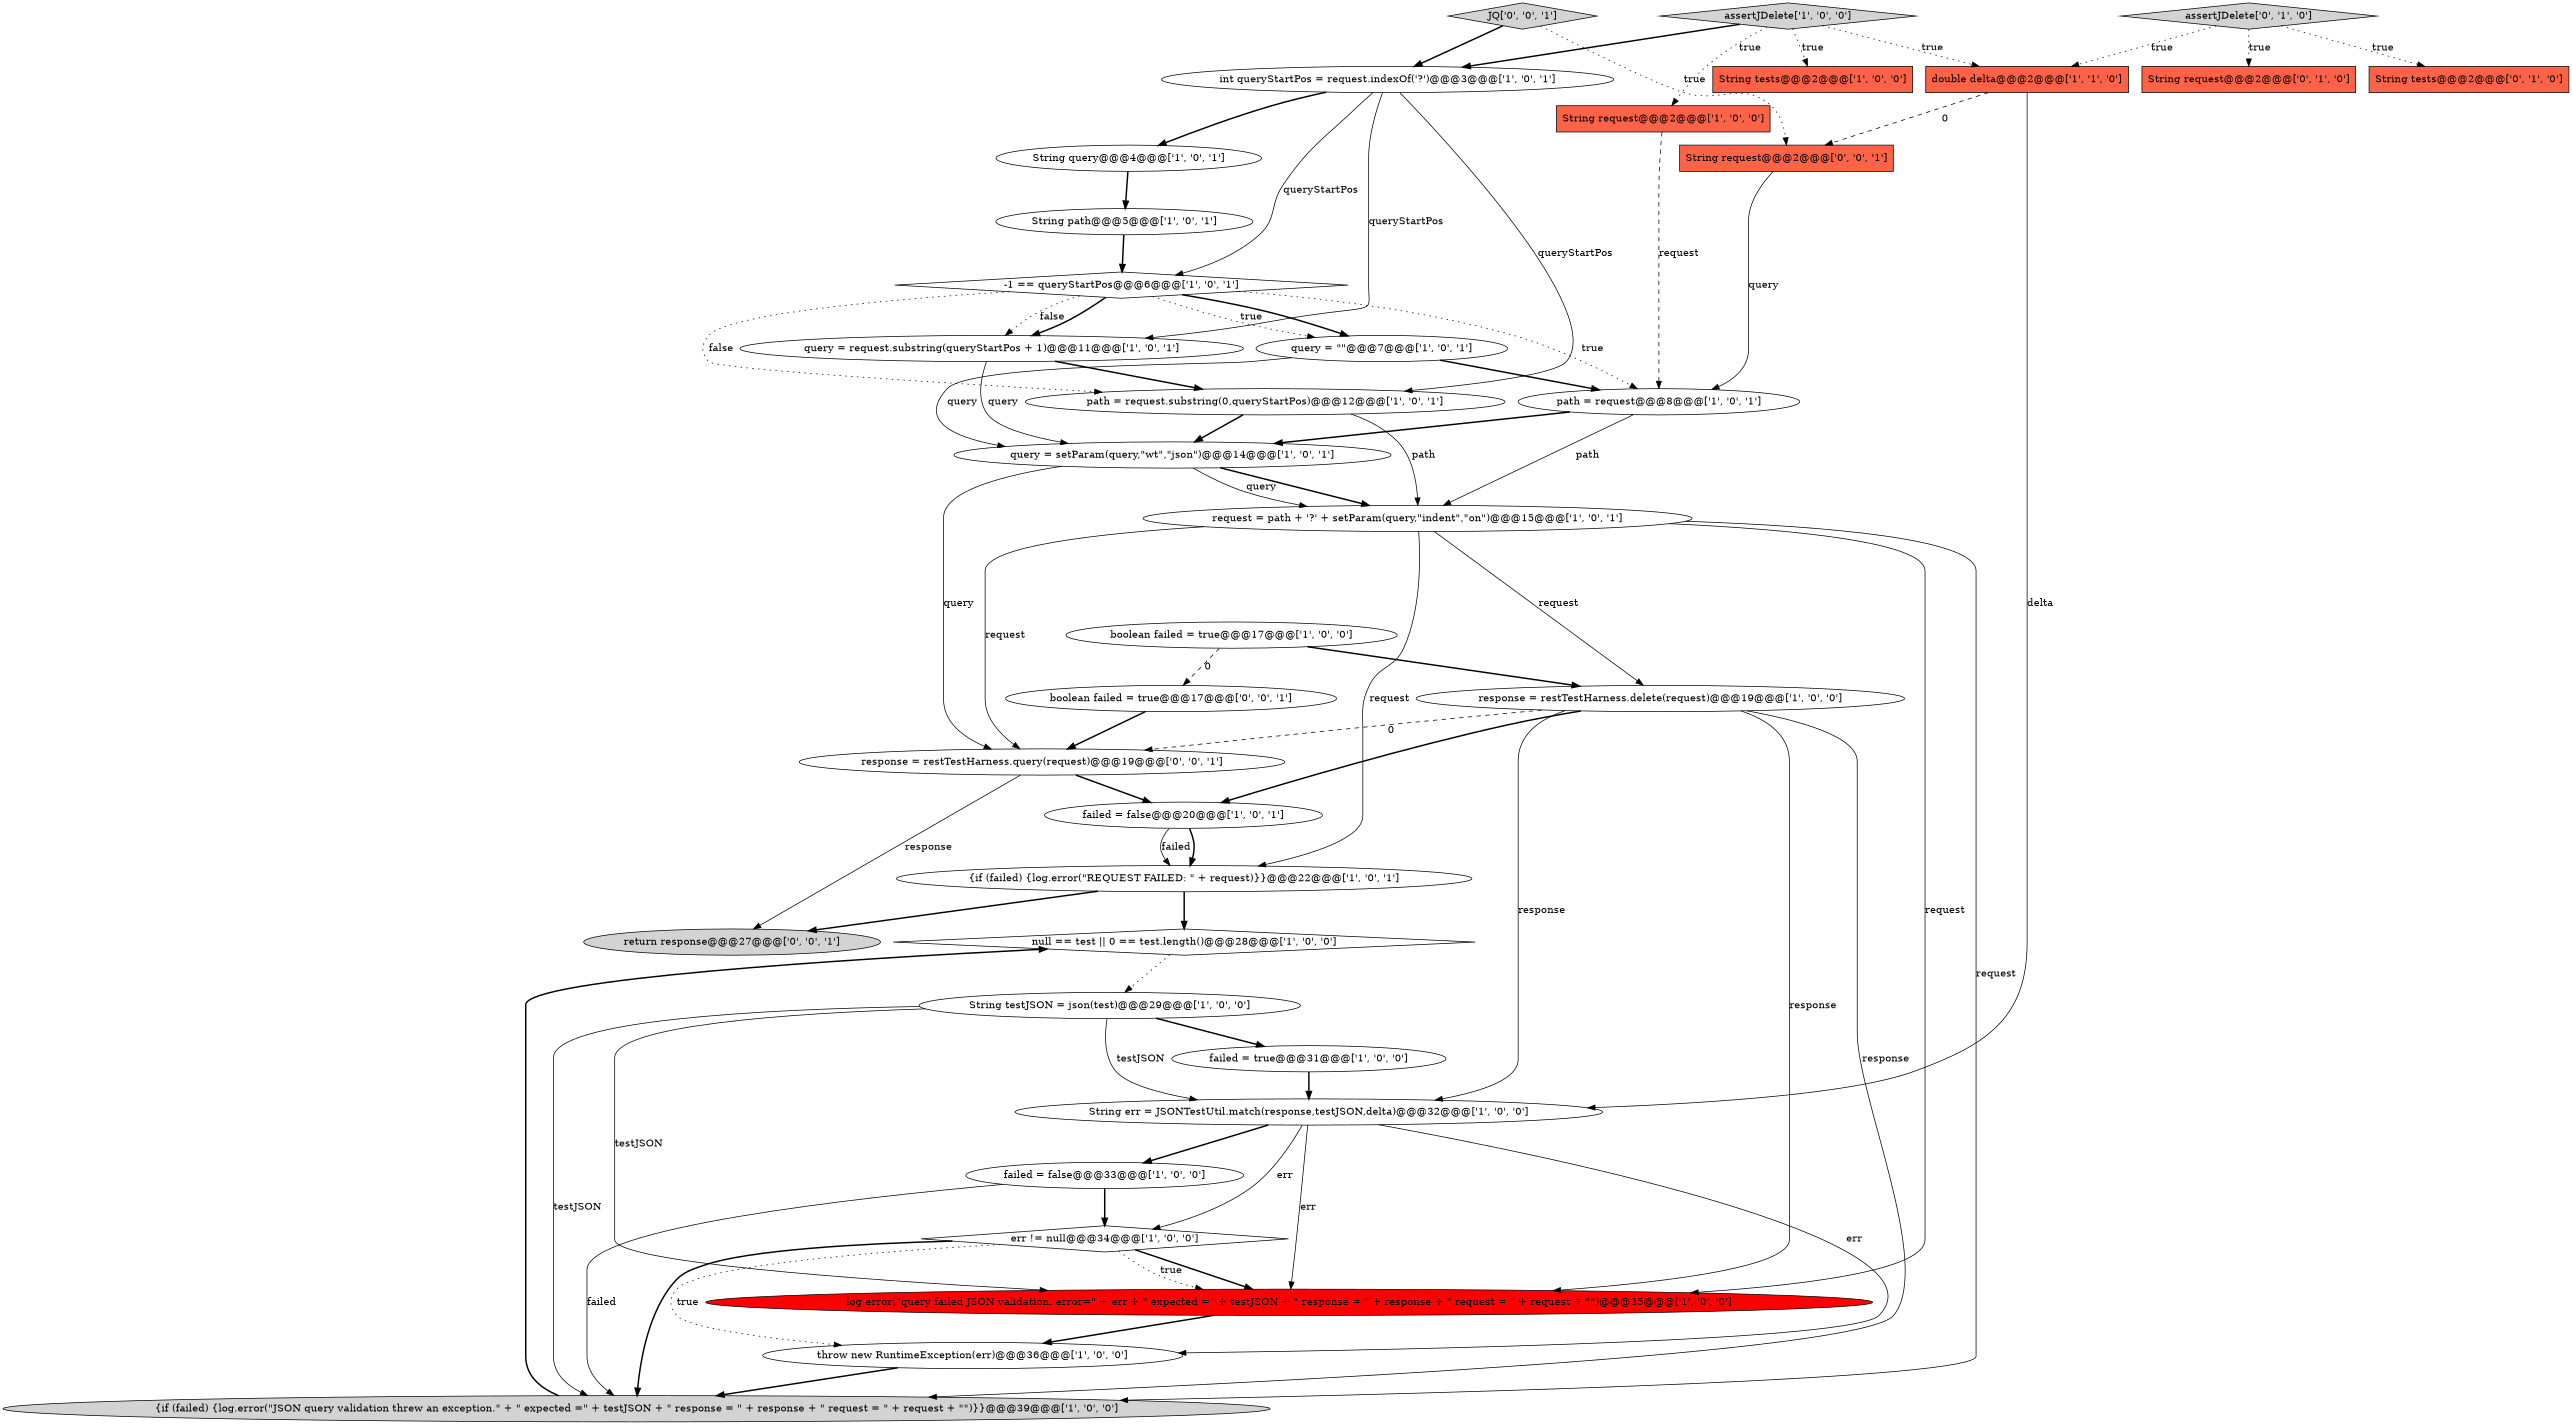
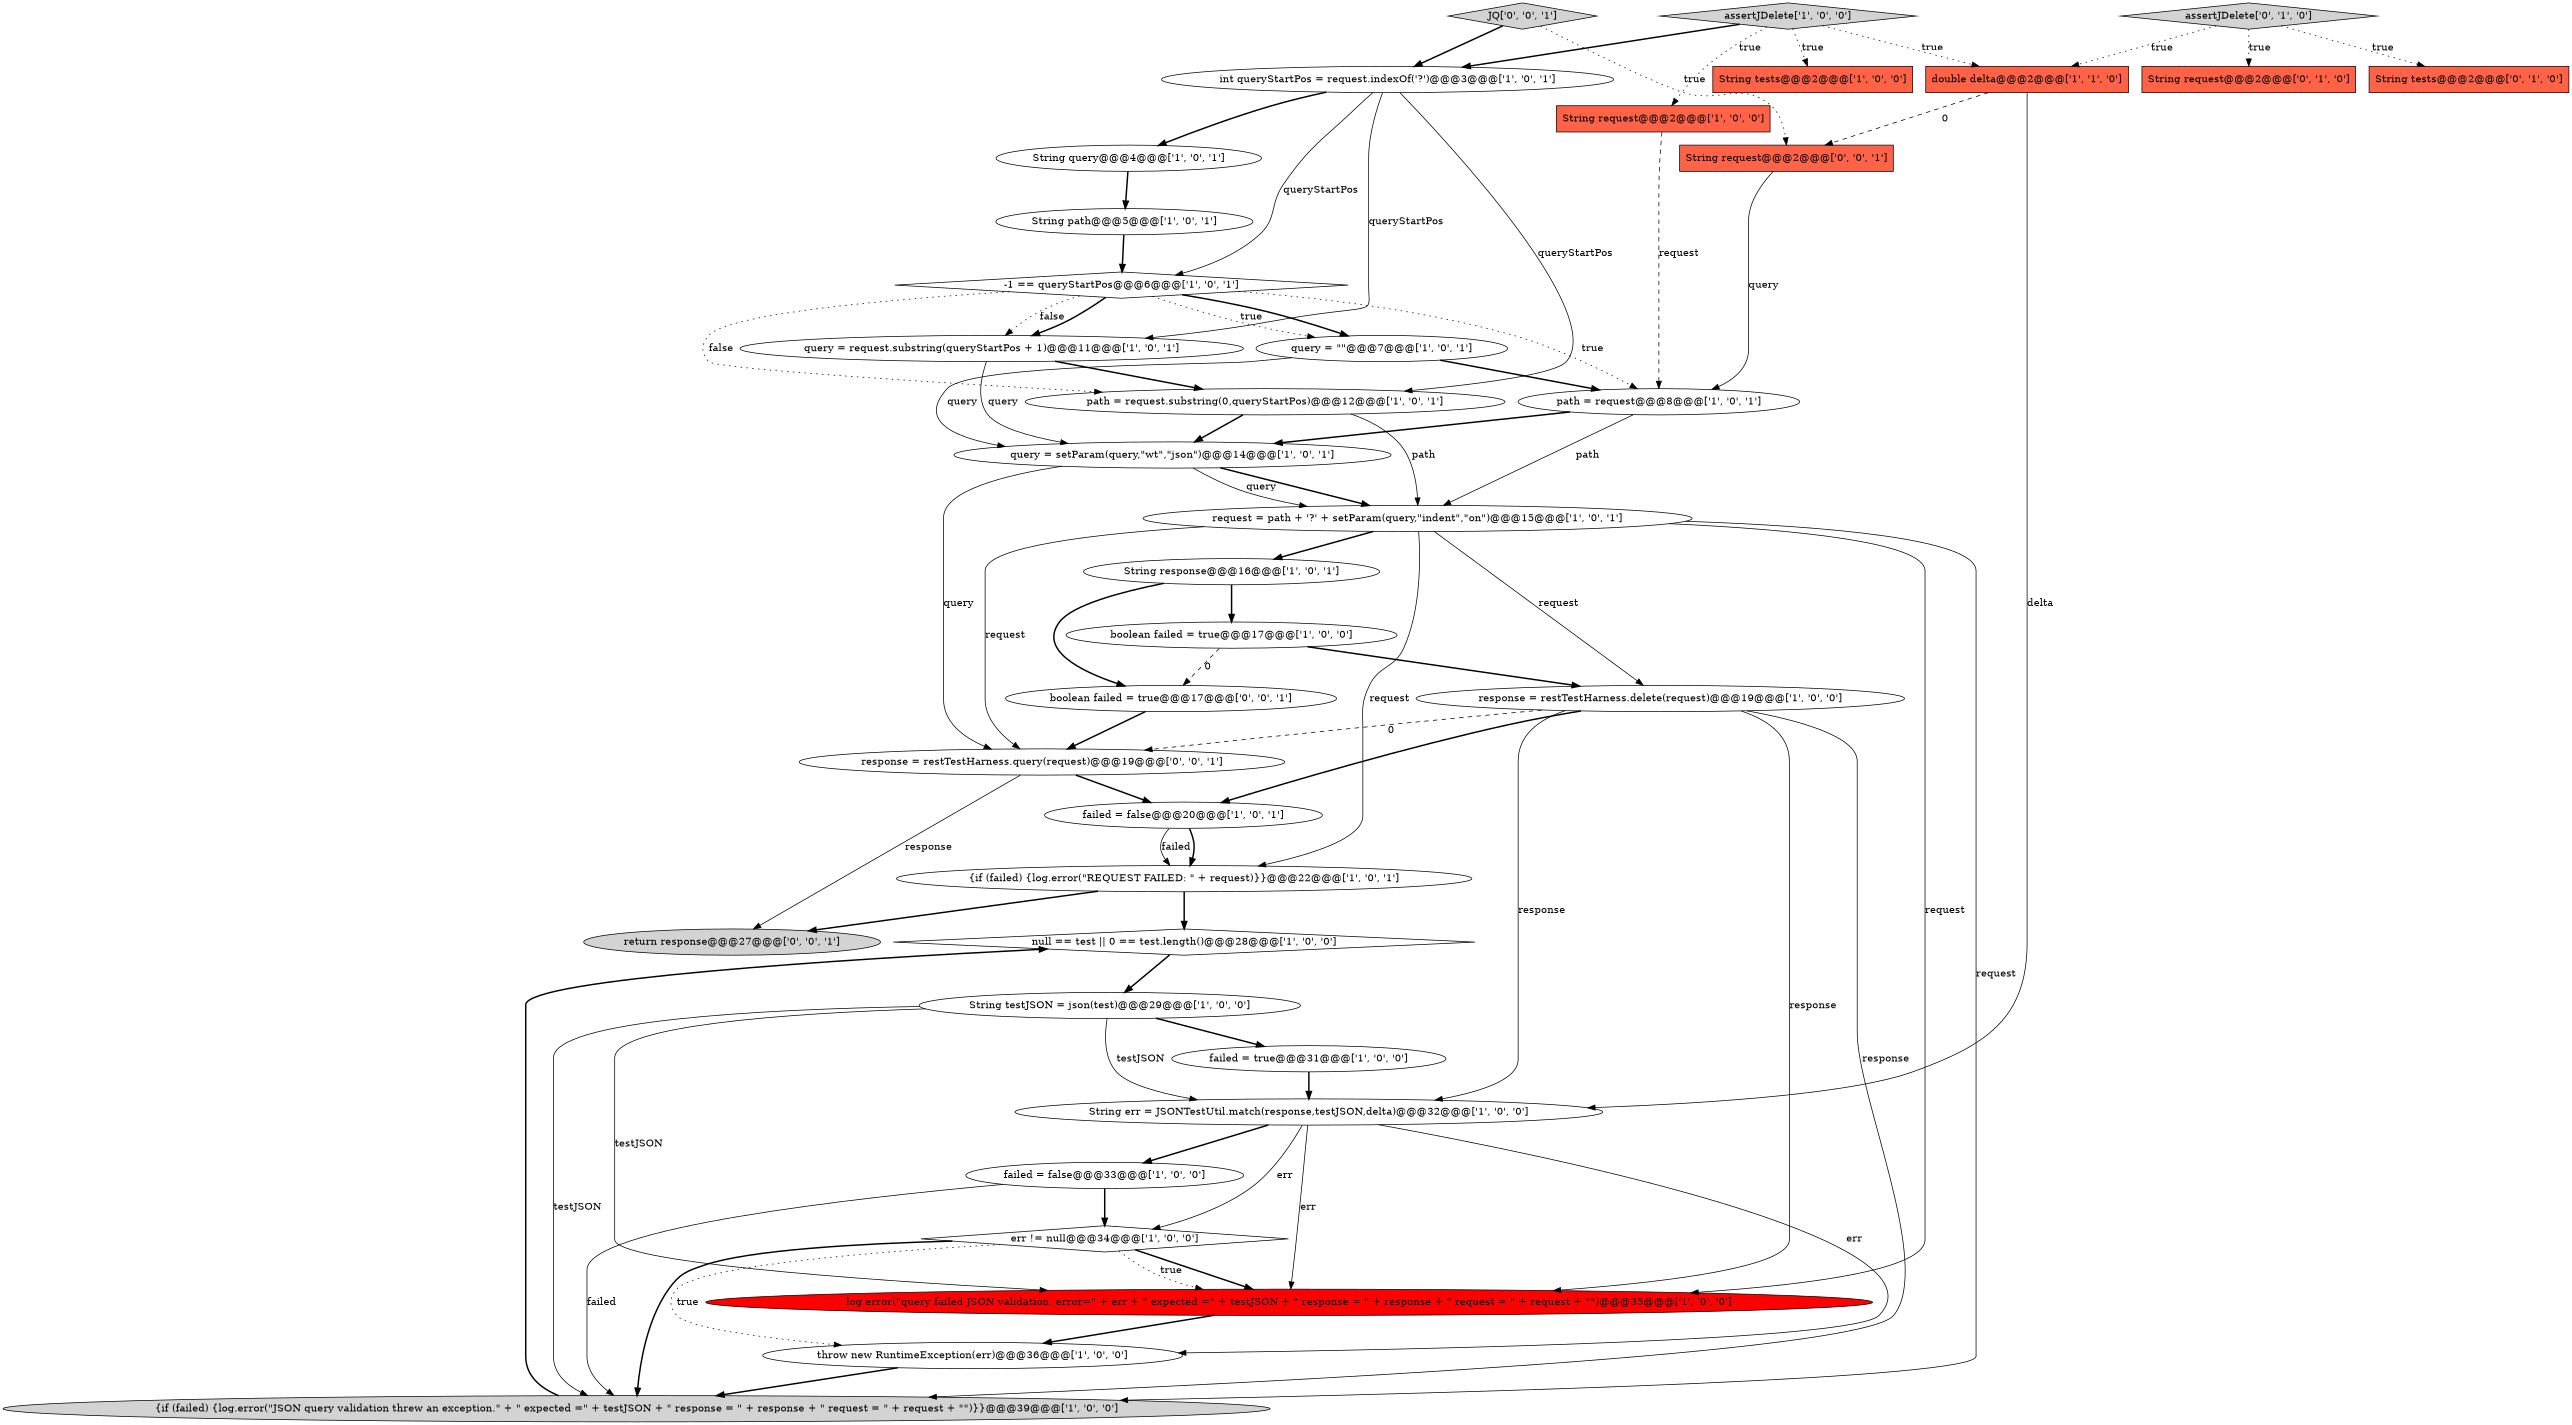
node "String response@@@16@@@['1', '0', '1']": added
edge "null == test || 0 == test.length()@@@28@@@['1', '0', '0']" -> "String testJSON = json(test)@@@29@@@['1', '0', '0']": style dotted -> bold
